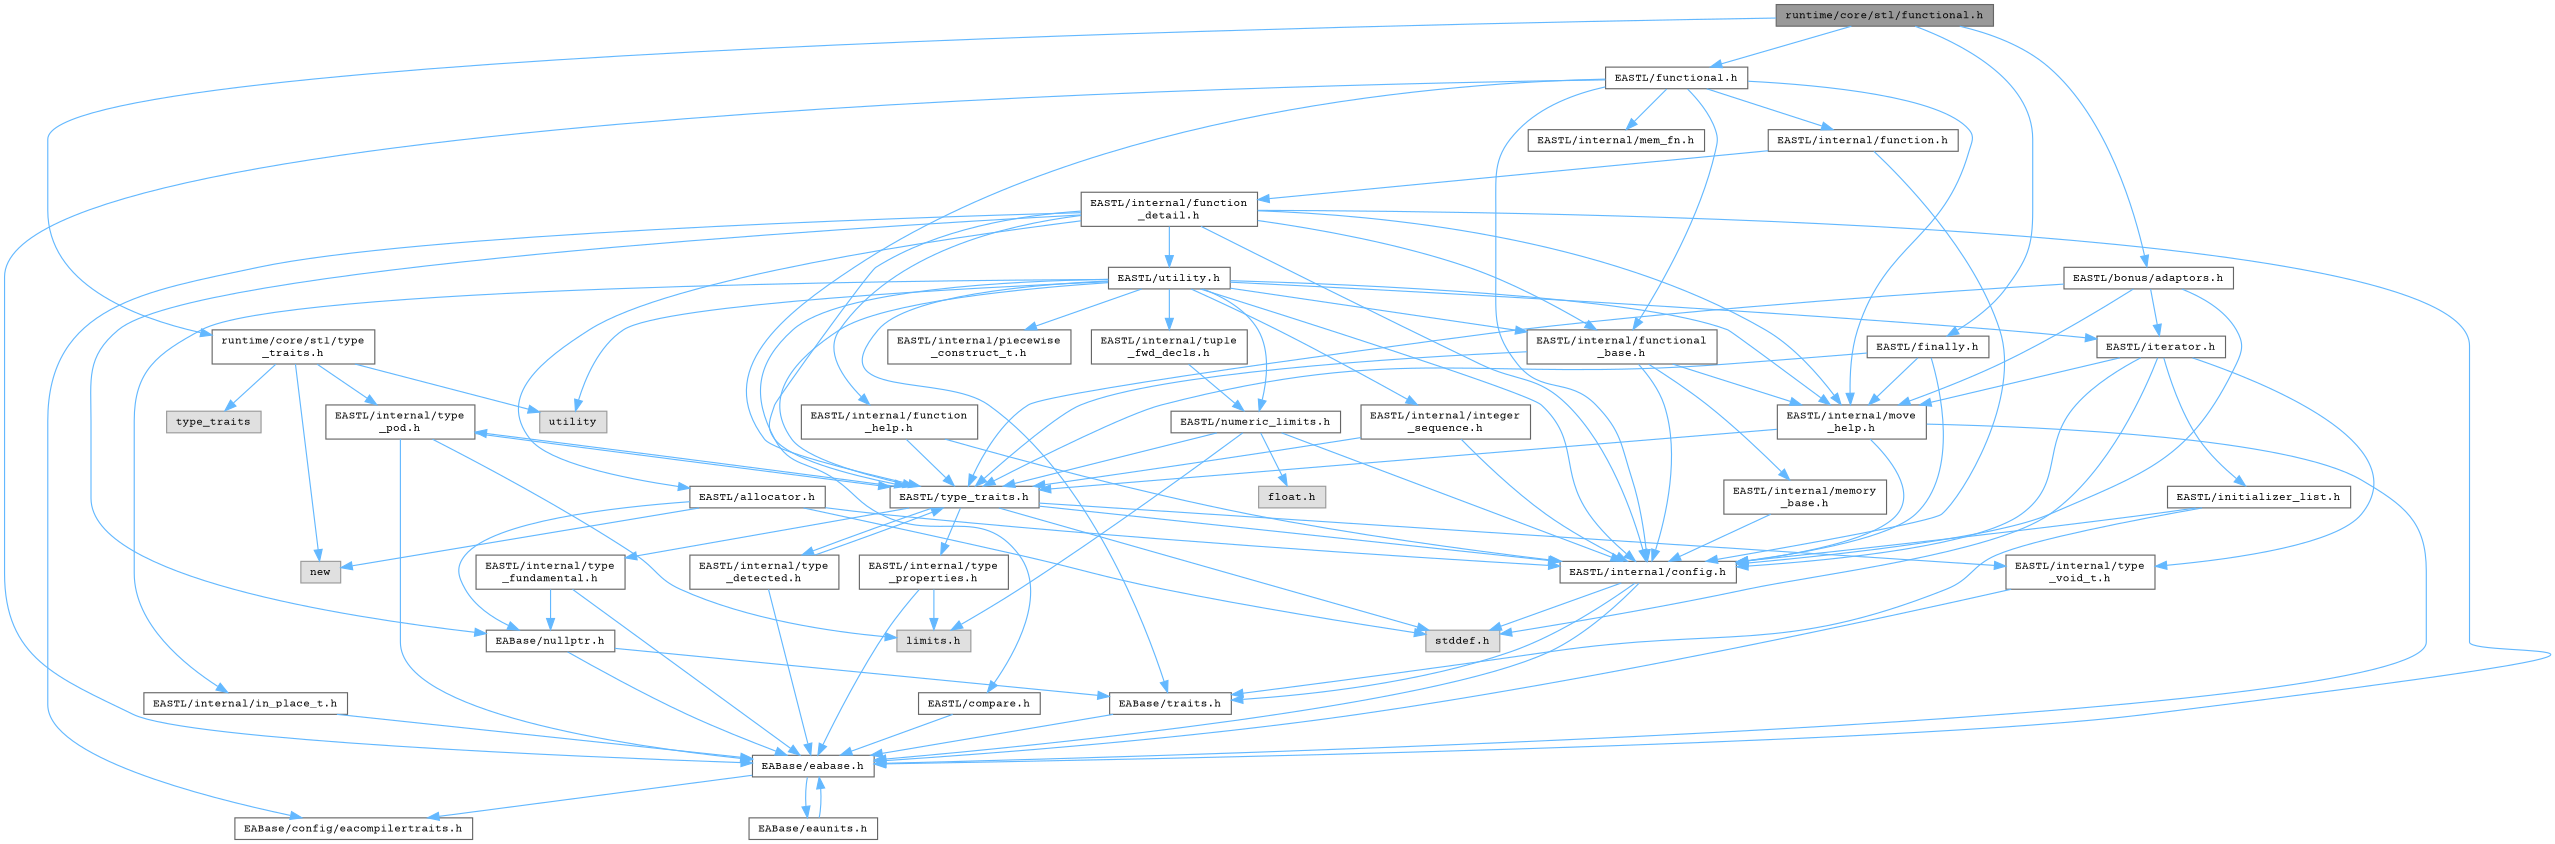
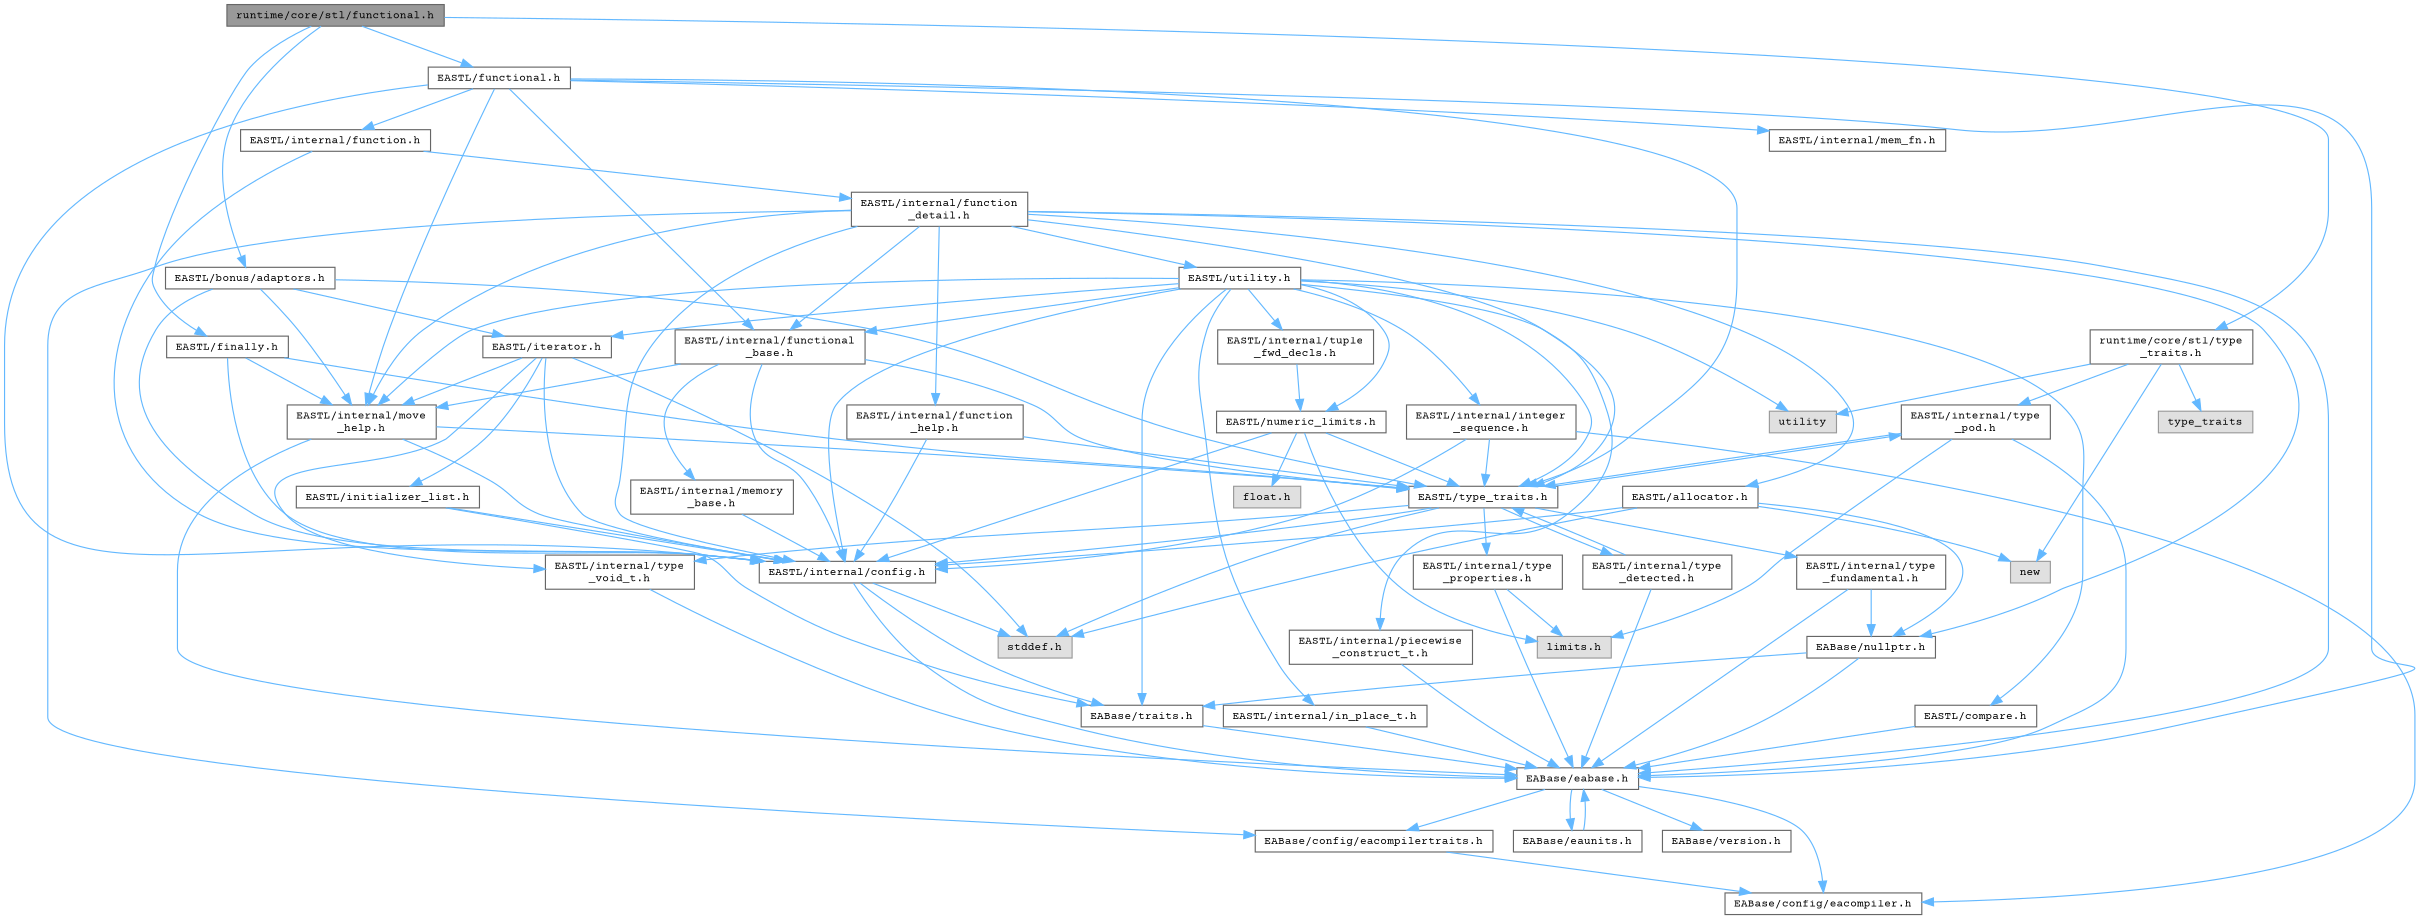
edge "EASTL/internal/piecewise _construct_t.h" -> "EABase/eabase.h": added
node "EABase/version.h": added
node "EABase/config/eacompiler.h": added
